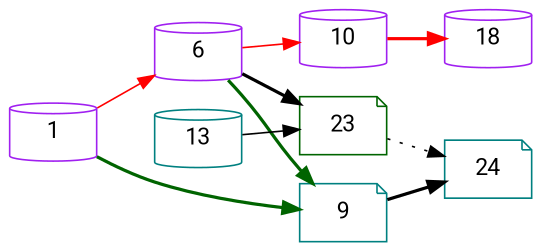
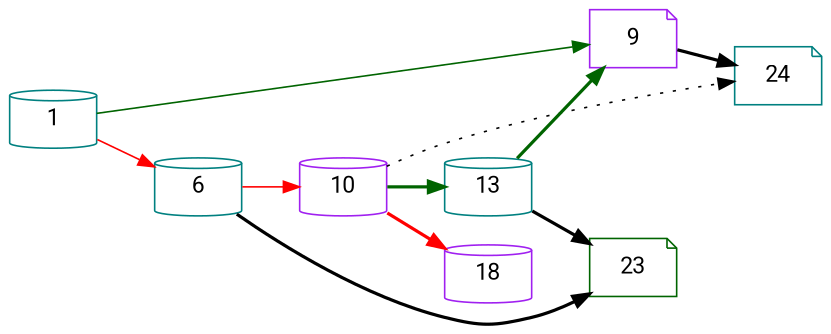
node "6": color purple -> teal
edge "6" -> "9": now "13" -> "9"
node "1": color purple -> teal
edge "13" -> "23": style solid -> bold
edge "23" -> "24": now "10" -> "24"
edge "10" -> "13": added
edge "1" -> "9": style bold -> solid
node "9": color teal -> purple
